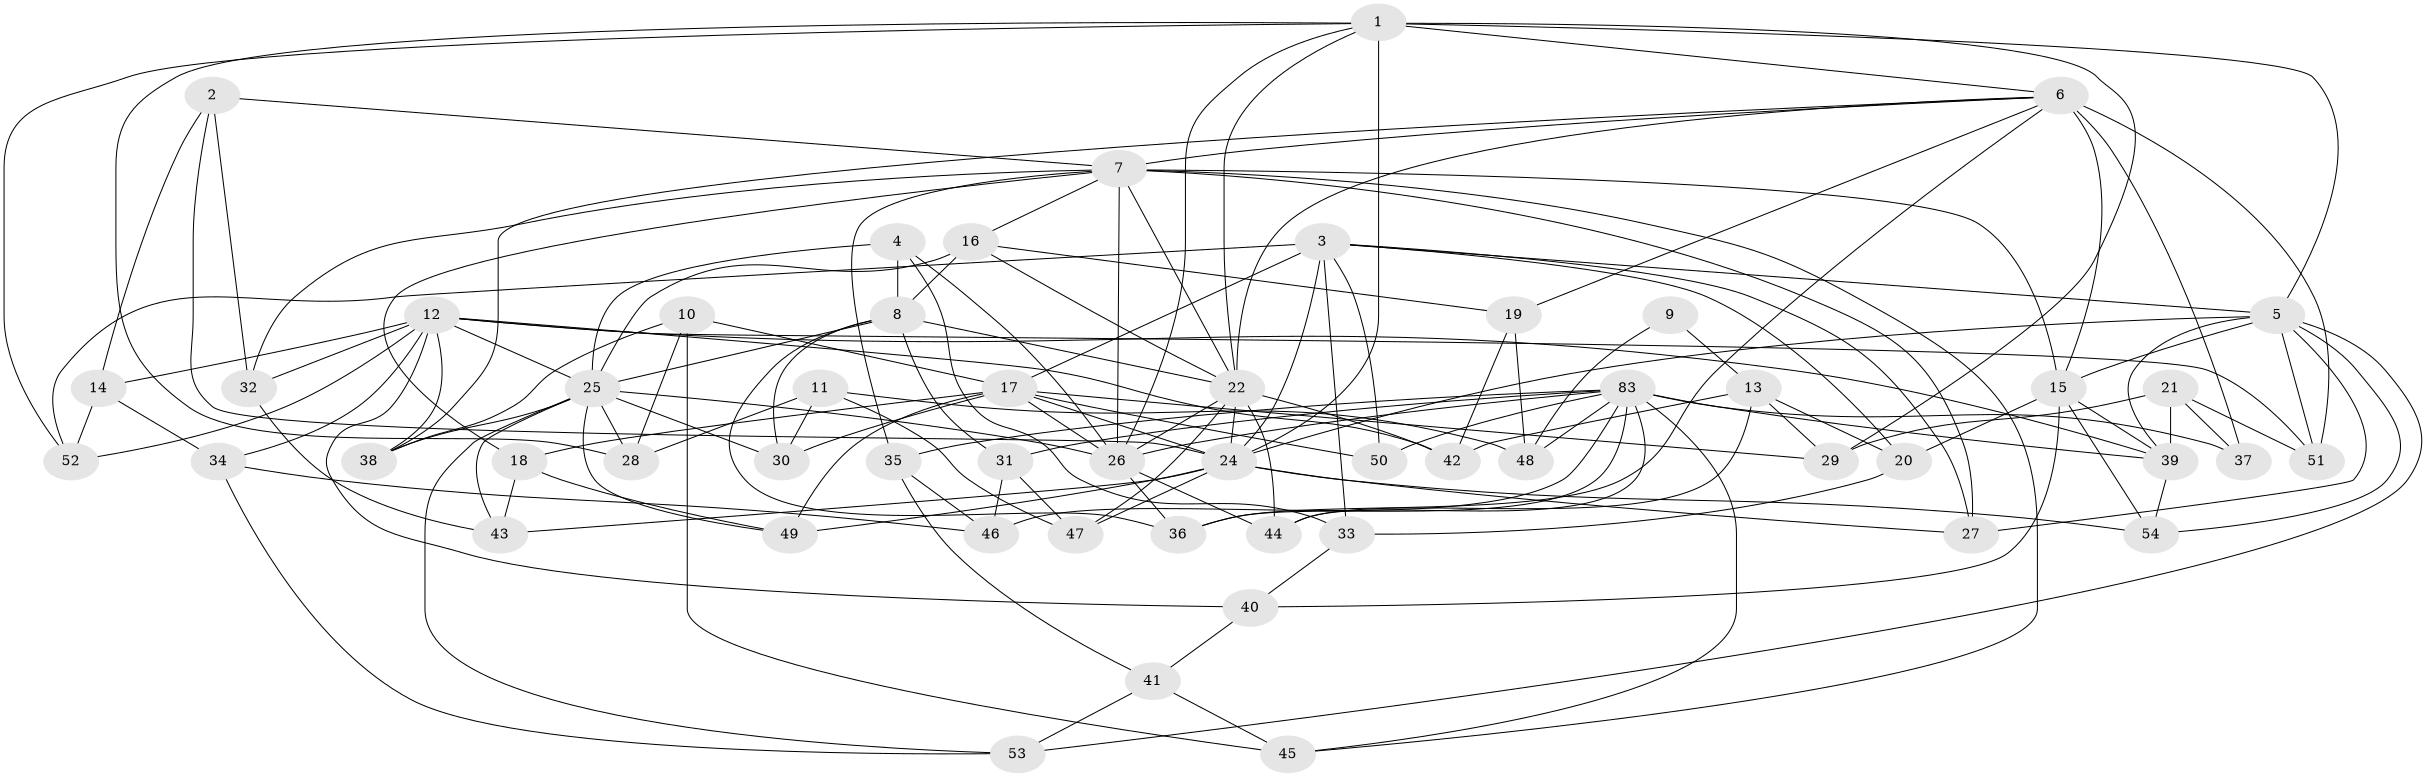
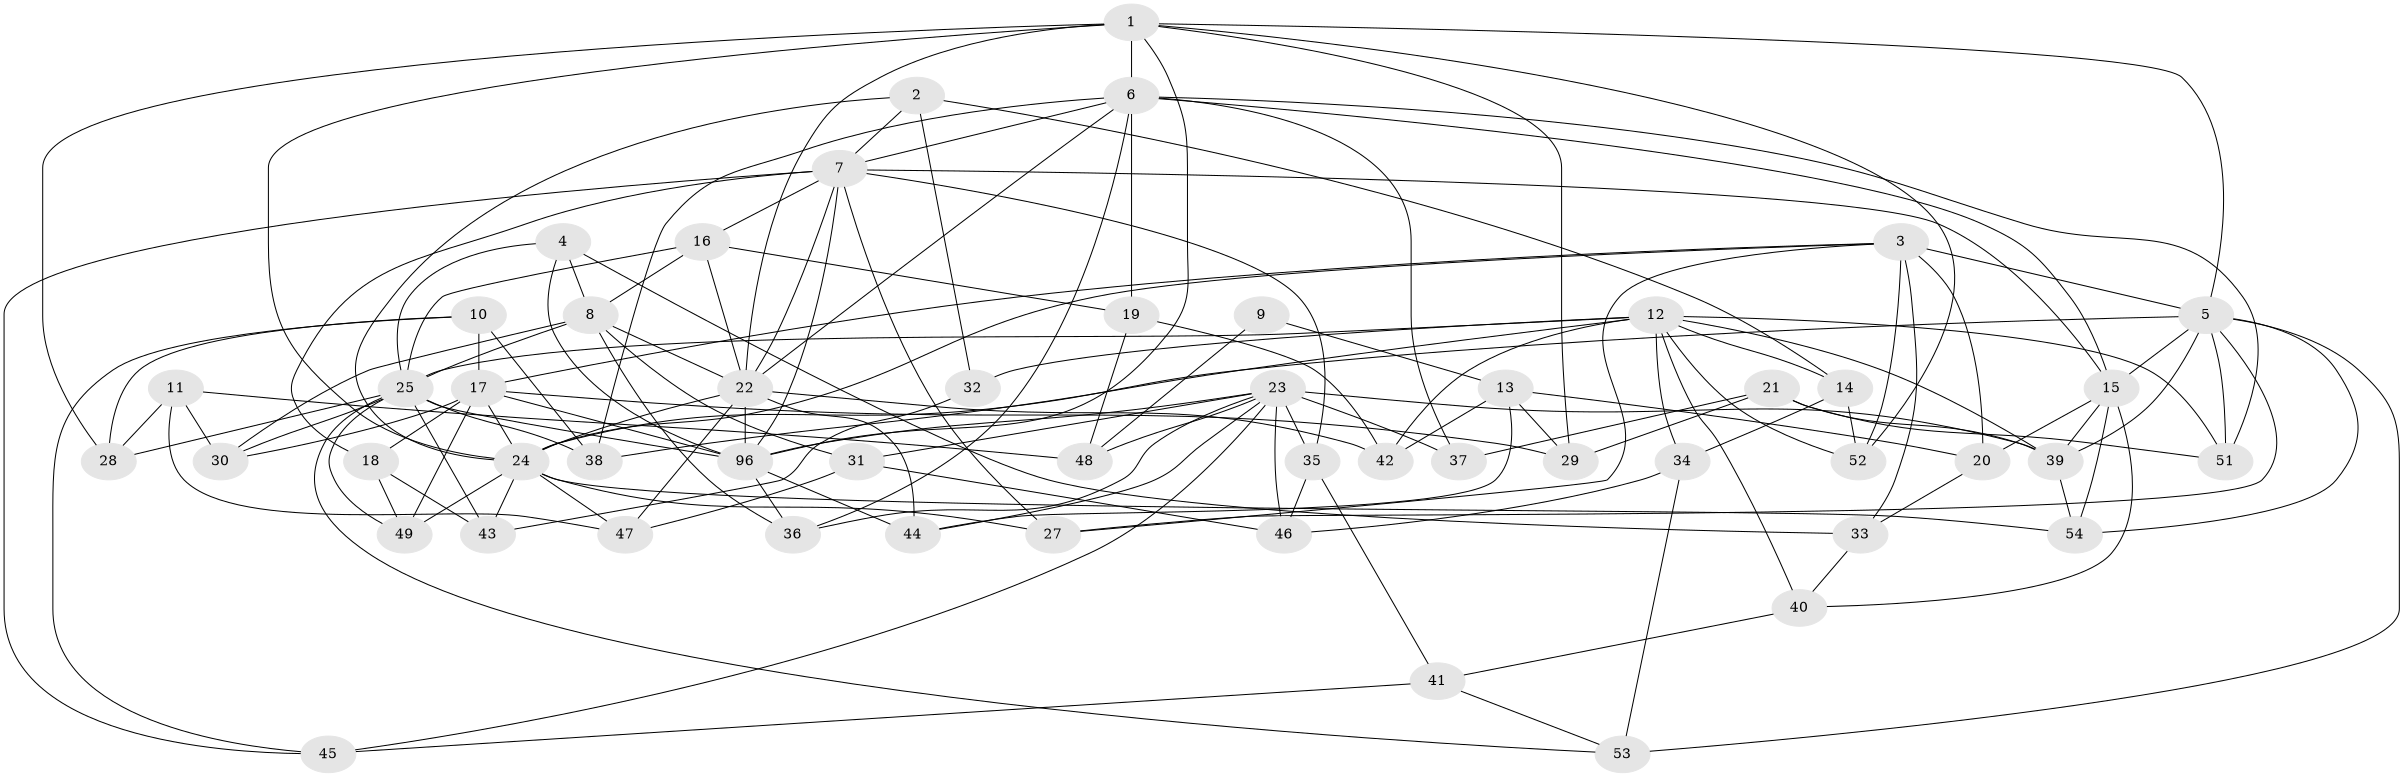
edge "7" -- "32": removed
node "83": label "83" -> "23"
node "26": label "26" -> "96"
node "50": removed
